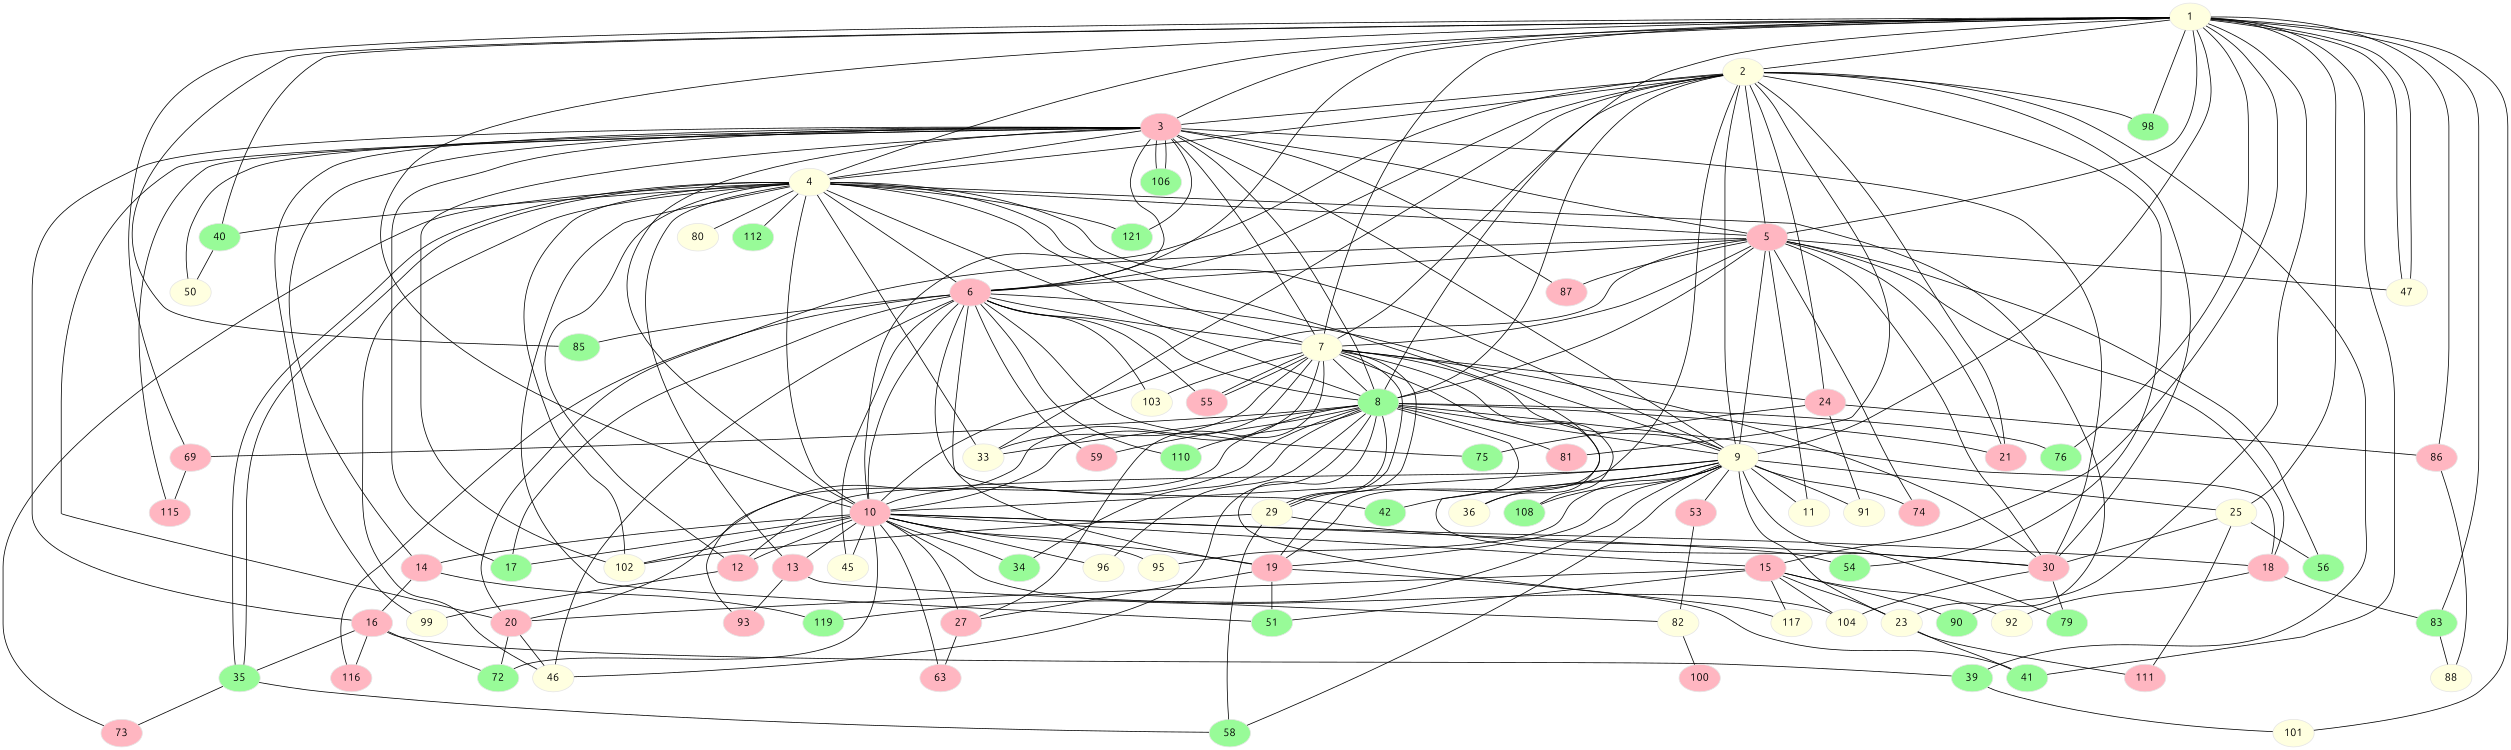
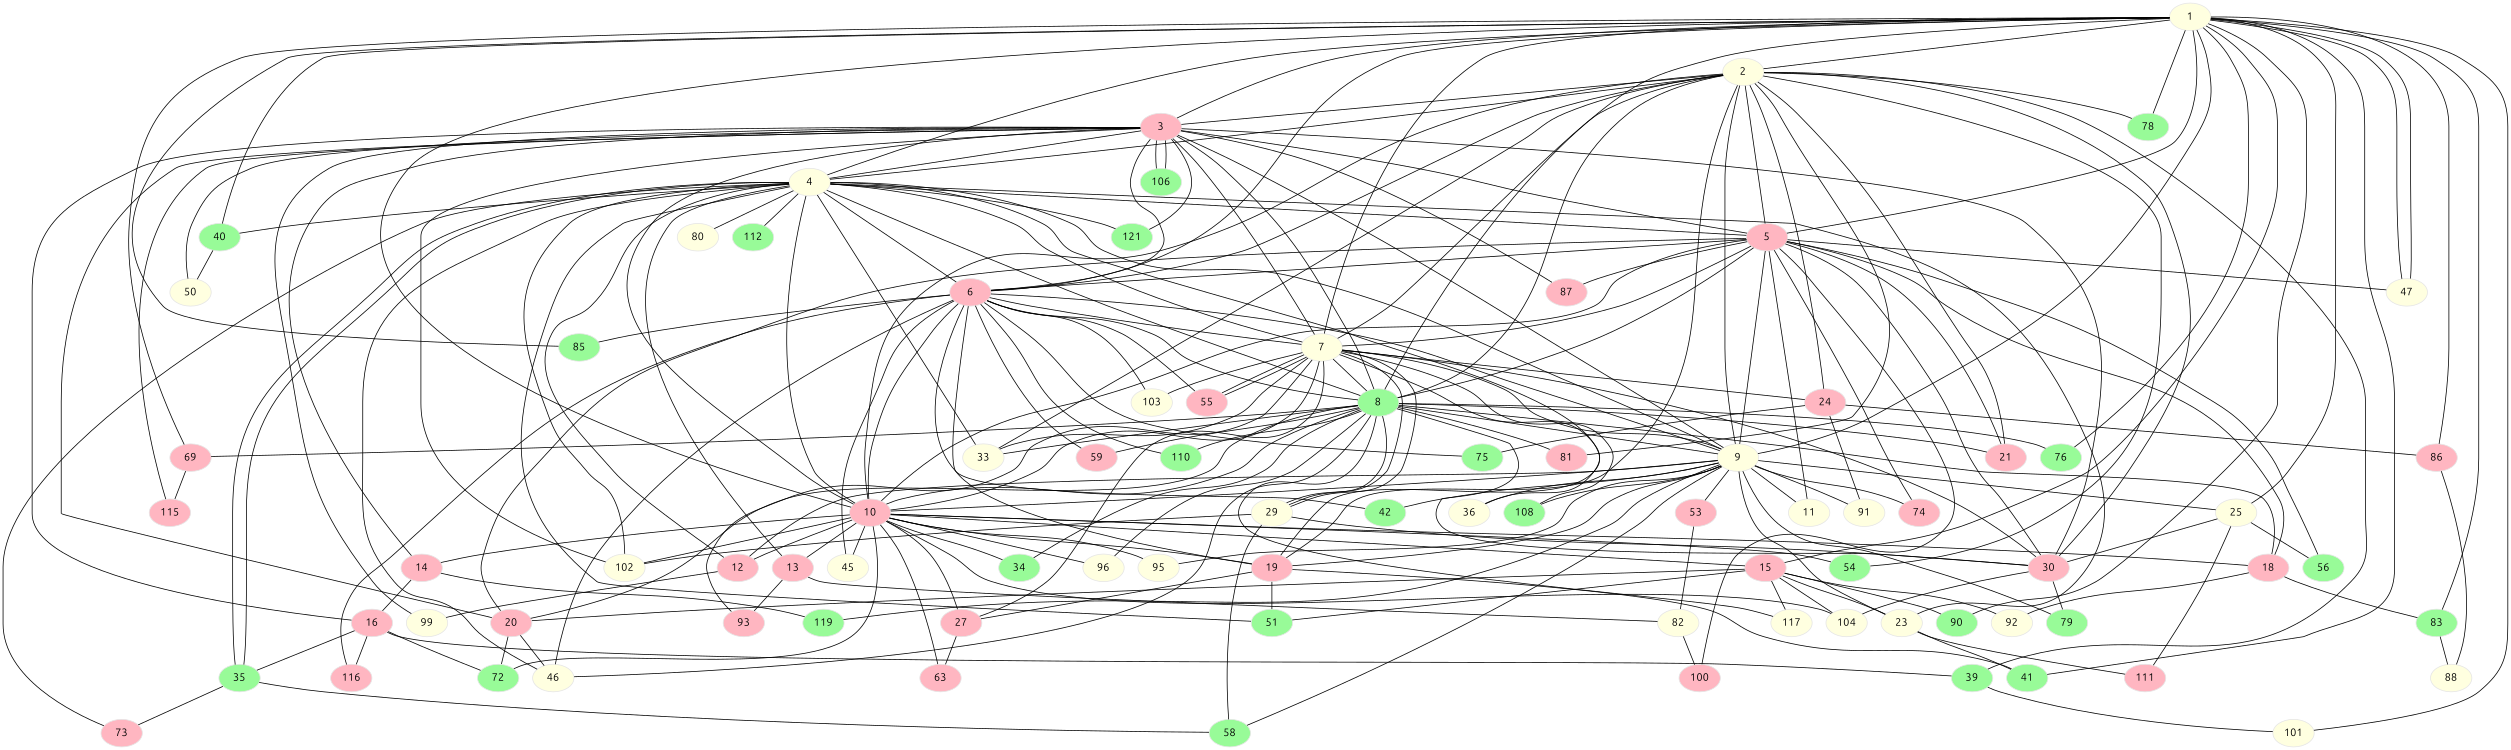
node "98": label "98" -> "78"
edge "5" -- "100": added
node "17": removed
